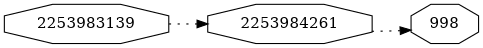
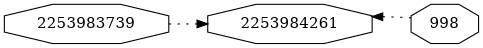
node "2253983139": label "2253983139" -> "2253983739"
edge "2253984261" -> "998": reversed
